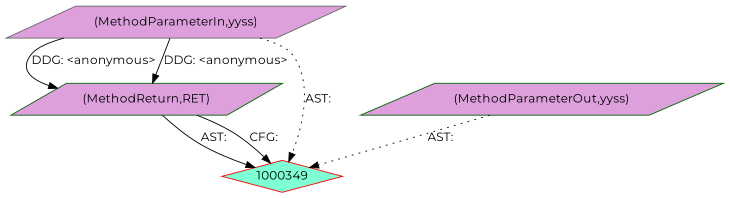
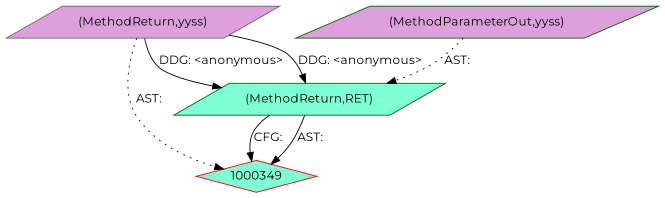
node "(MethodParameterIn,yyss)": label "(MethodParameterIn,yyss)" -> "(MethodReturn,yyss)"
node "(MethodReturn,RET)": fillcolor plum -> aquamarine
edge "(MethodParameterOut,yyss)" -> "1000349": now "(MethodParameterOut,yyss)" -> "(MethodReturn,RET)"
